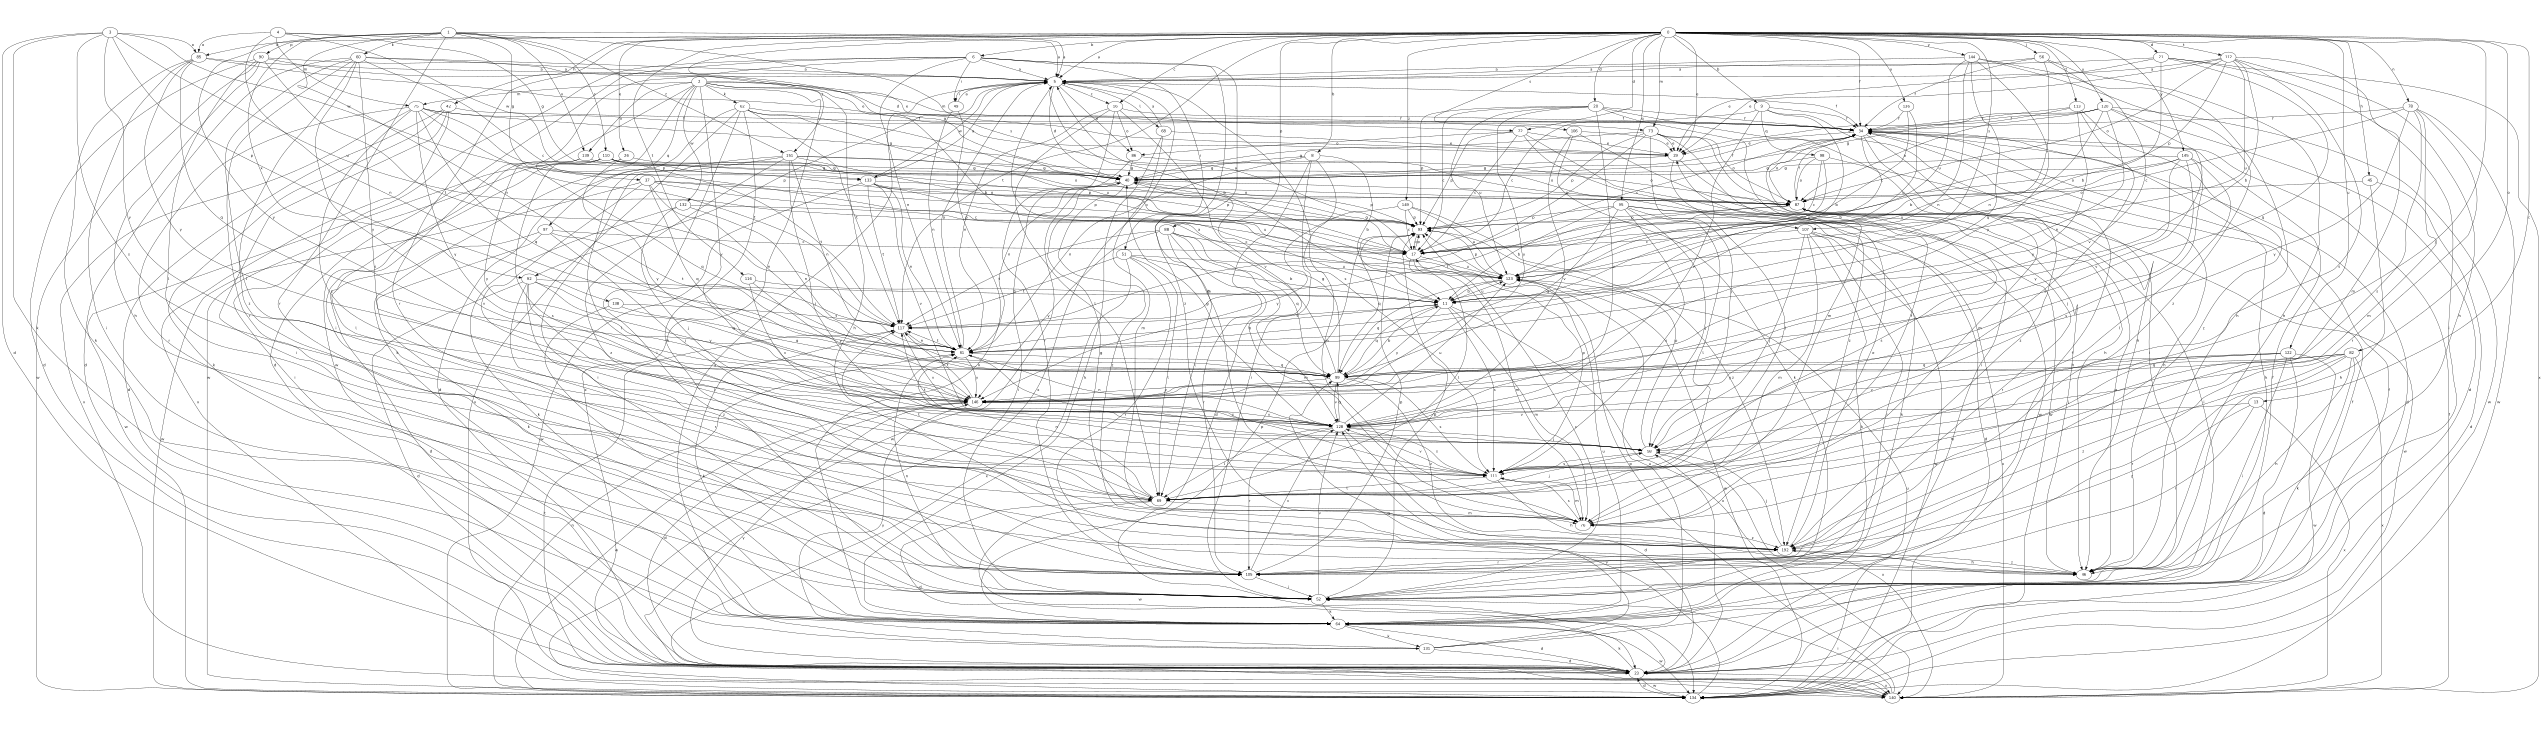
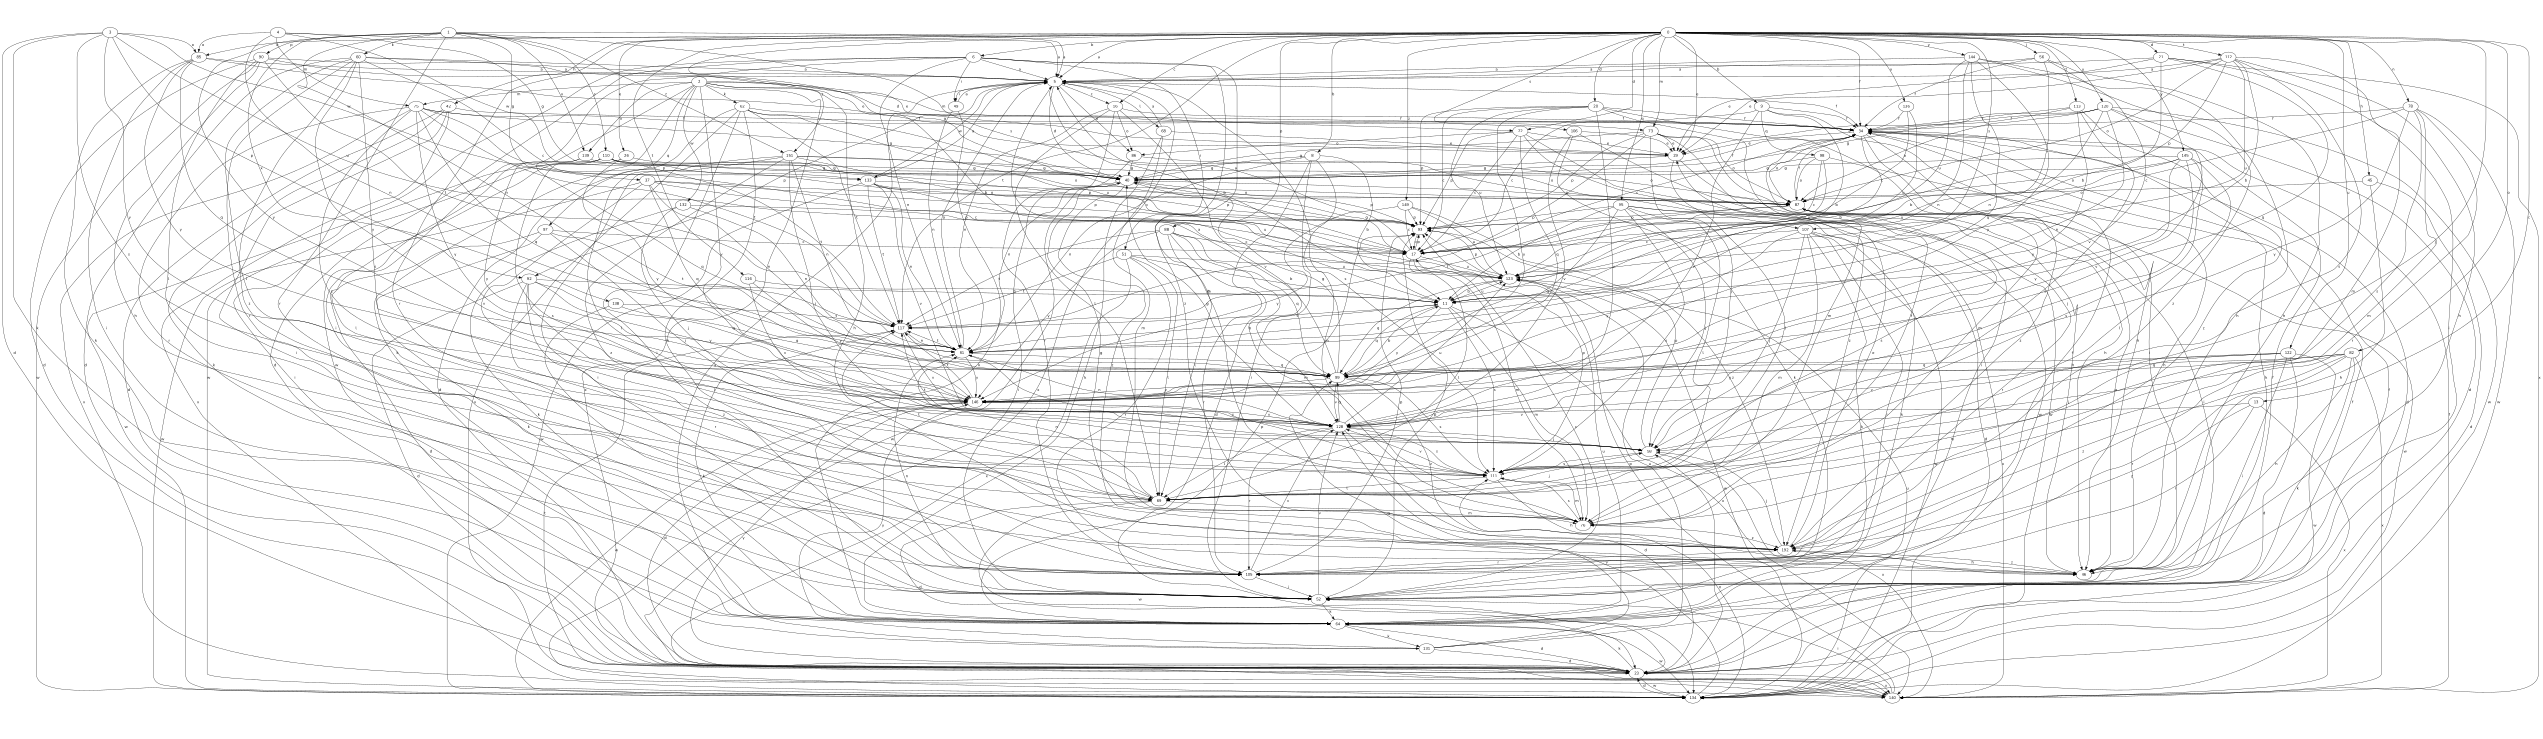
edge "93" -> "99": now "22" -> "99"
edge "107" -> "146": added, label "y"
edge "134" -> "81": now "134" -> "111"
